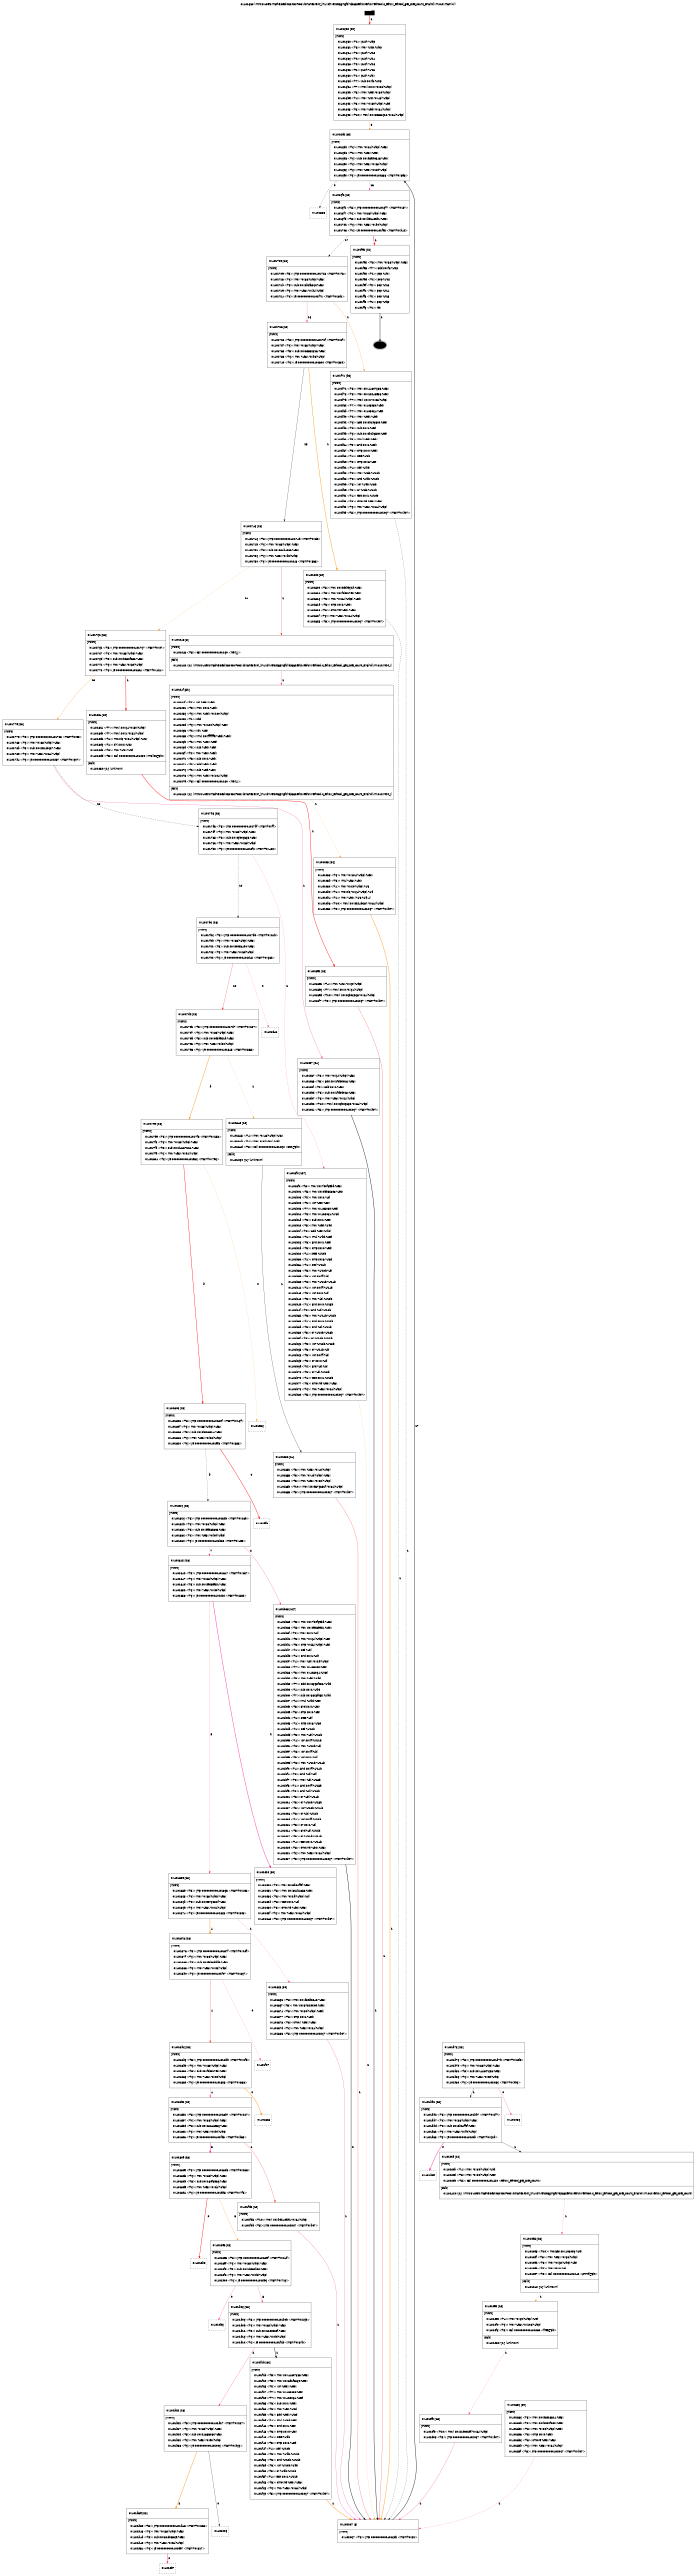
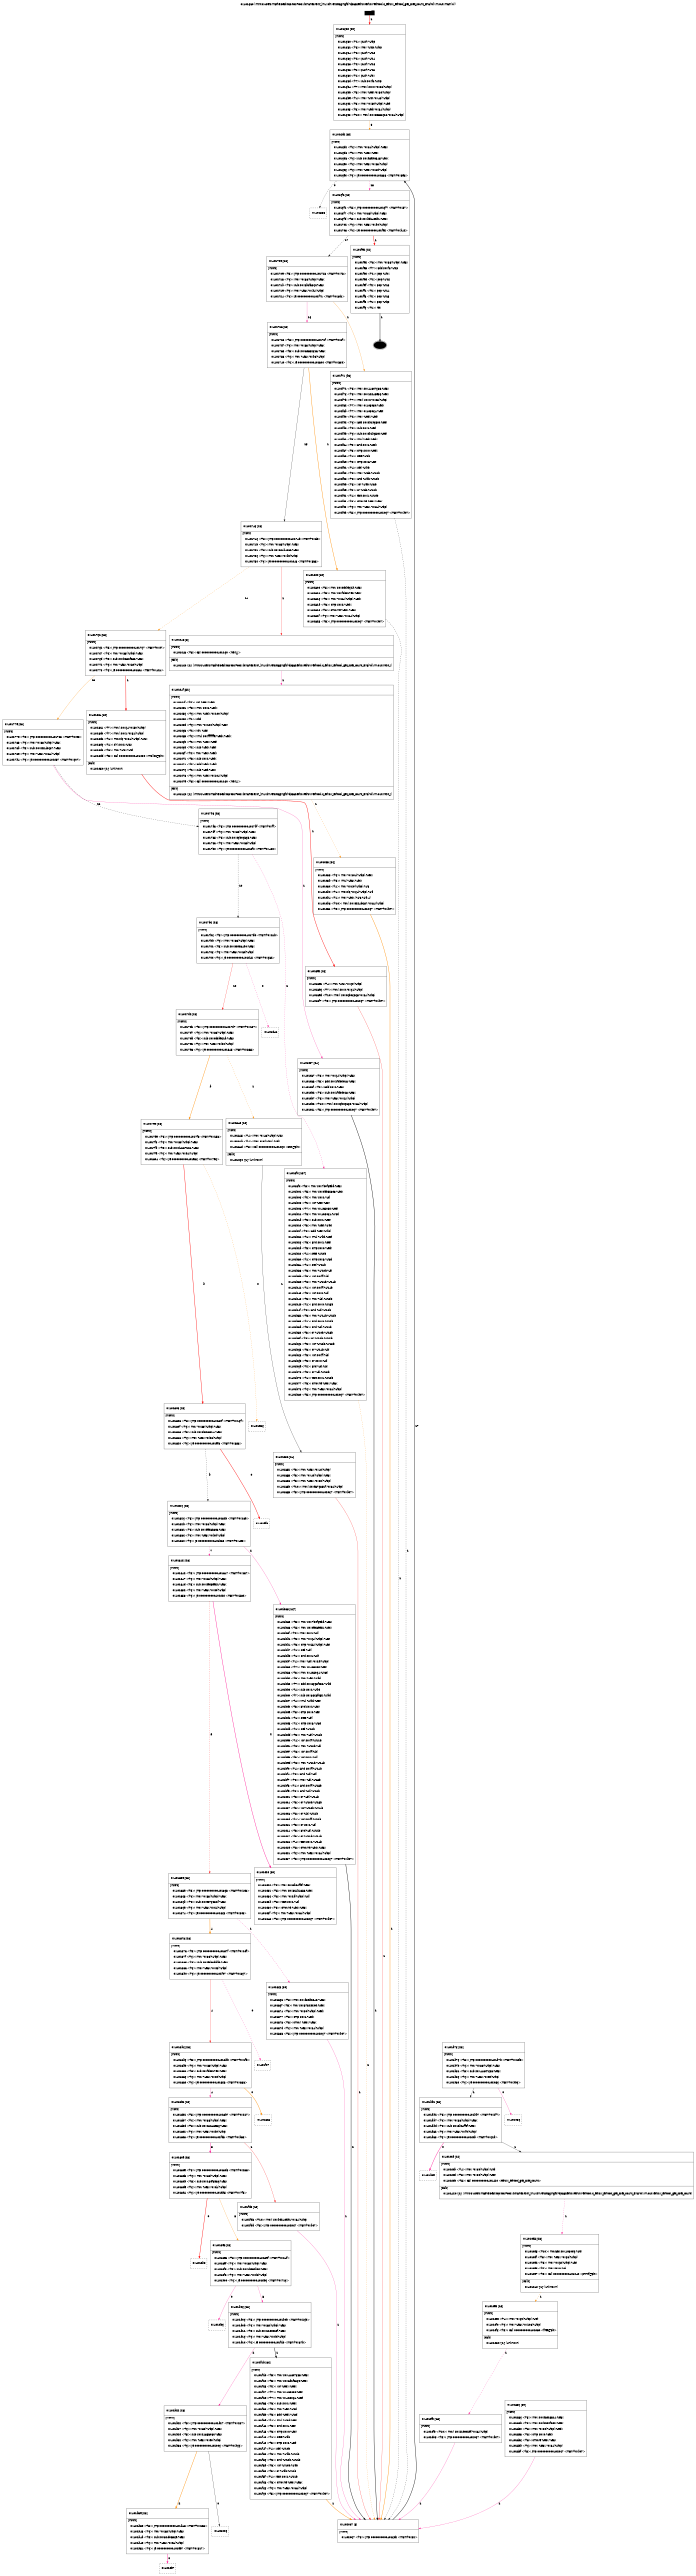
edge "0x401aa6 [30]" -> "0x402067 [5]": style dashed -> solid
